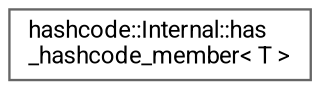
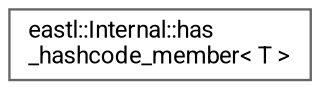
node "hashcode::Internal::has _hashcode_member< T >": label "hashcode::Internal::has _hashcode_member< T >" -> "eastl::Internal::has _hashcode_member< T >"
